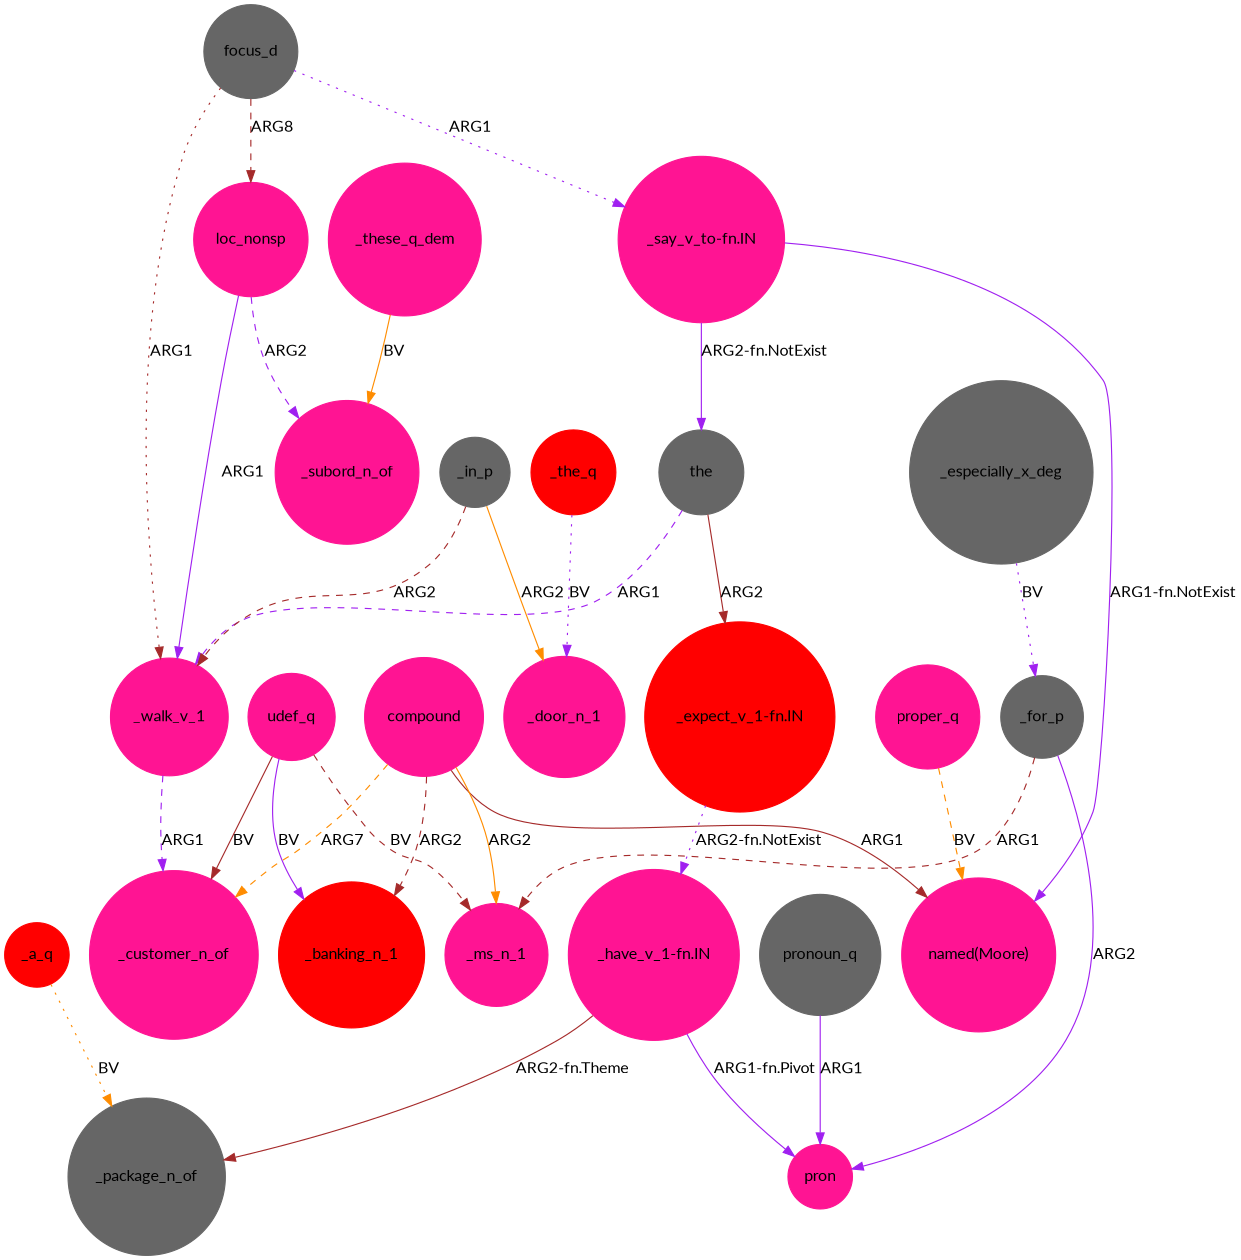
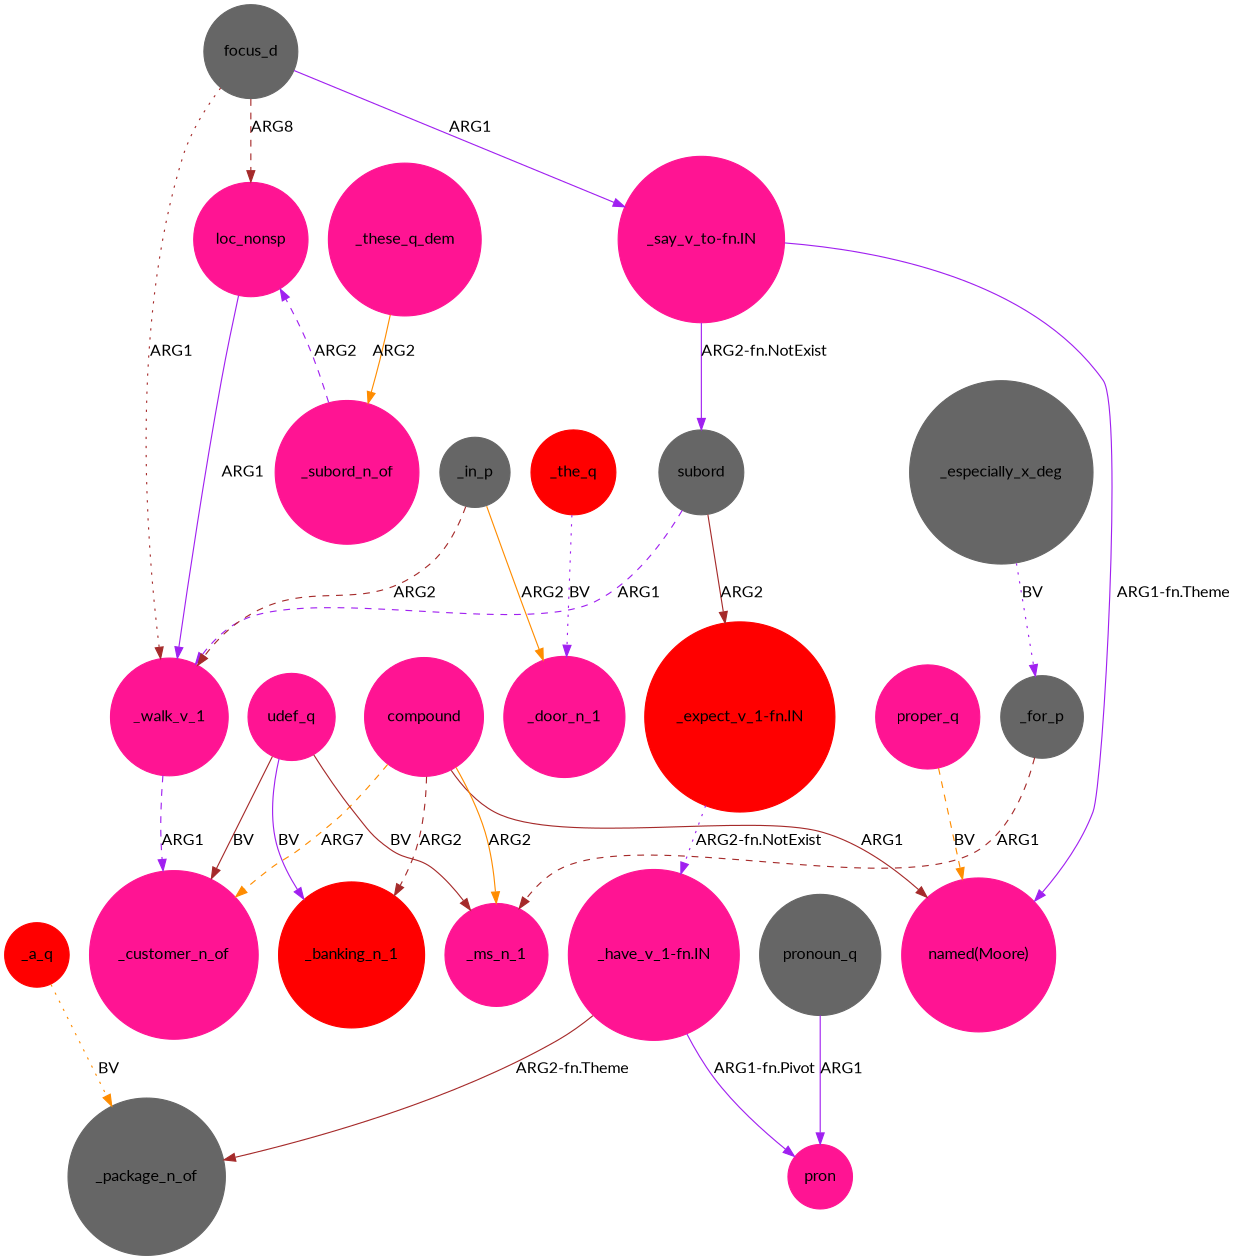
edge "focus_d" -> "_say_v_to-fn.IN": style dotted -> solid
edge "_these_q_dem" -> "_subord_n_of": label "BV" -> "ARG2"
edge "loc_nonsp" -> "_subord_n_of": reversed
node "the": label "the" -> "subord"
edge "_say_v_to-fn.IN" -> "named(Moore)": label "ARG1-fn.NotExist" -> "ARG1-fn.Theme"
edge "udef_q" -> "_ms_n_1": style dashed -> solid
edge "_for_p" -> "pron": removed, label "ARG2"
